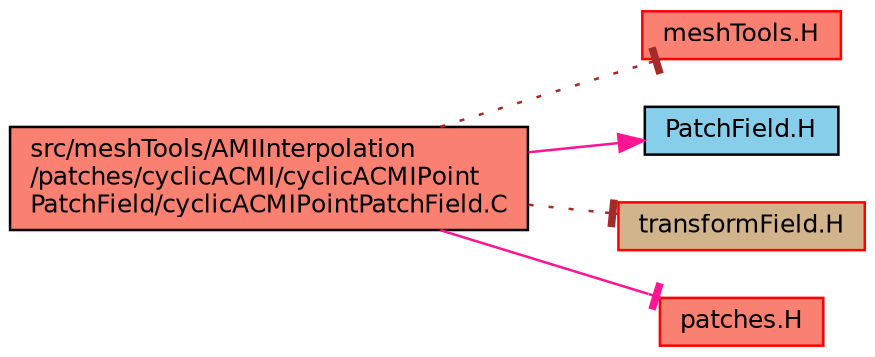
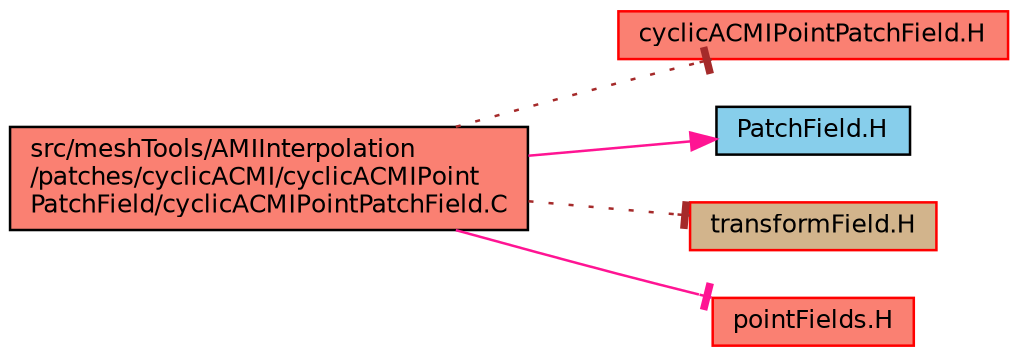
node "meshTools.H": label "meshTools.H" -> "cyclicACMIPointPatchField.H"
node "patches.H": label "patches.H" -> "pointFields.H"
